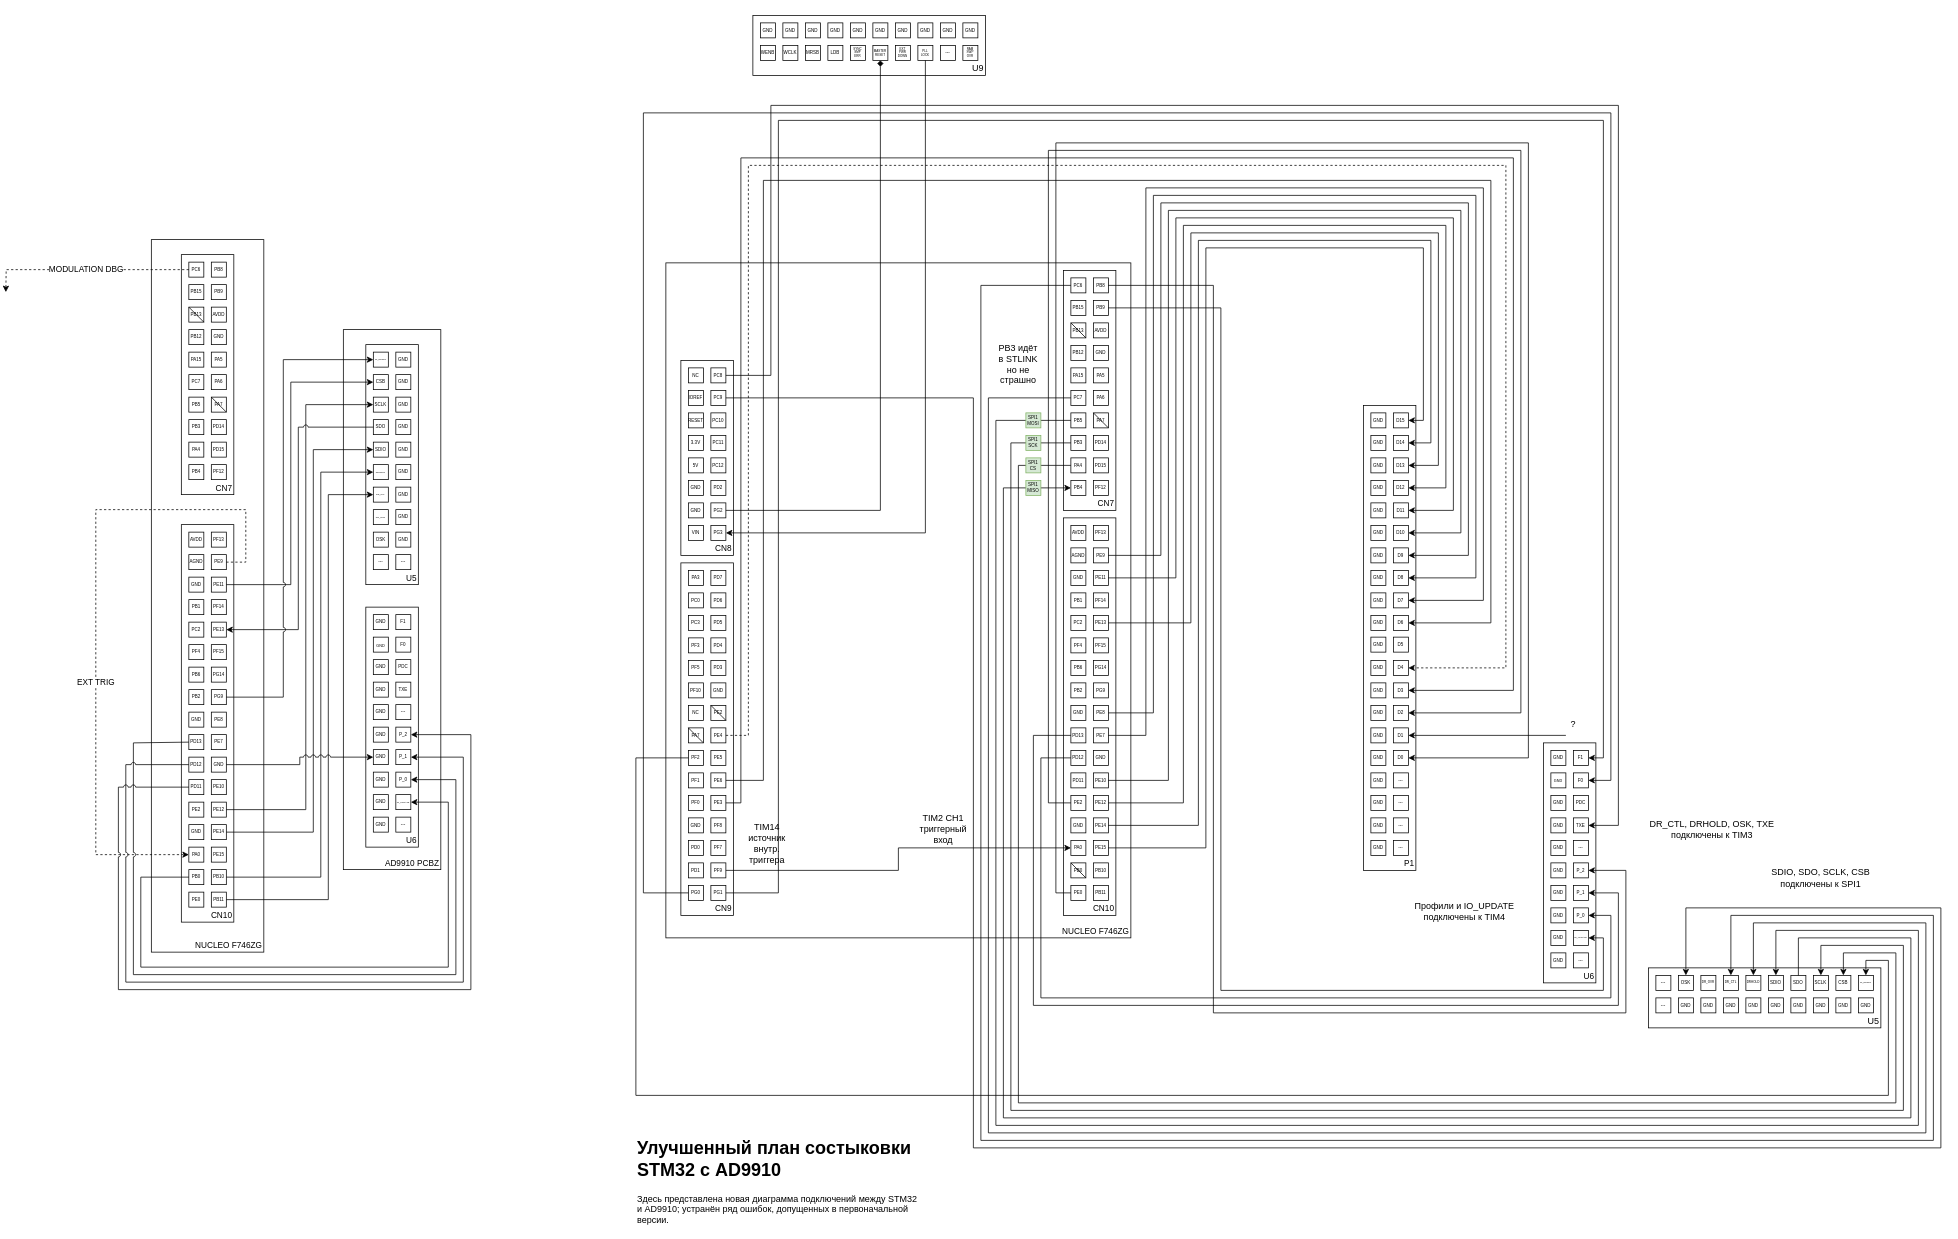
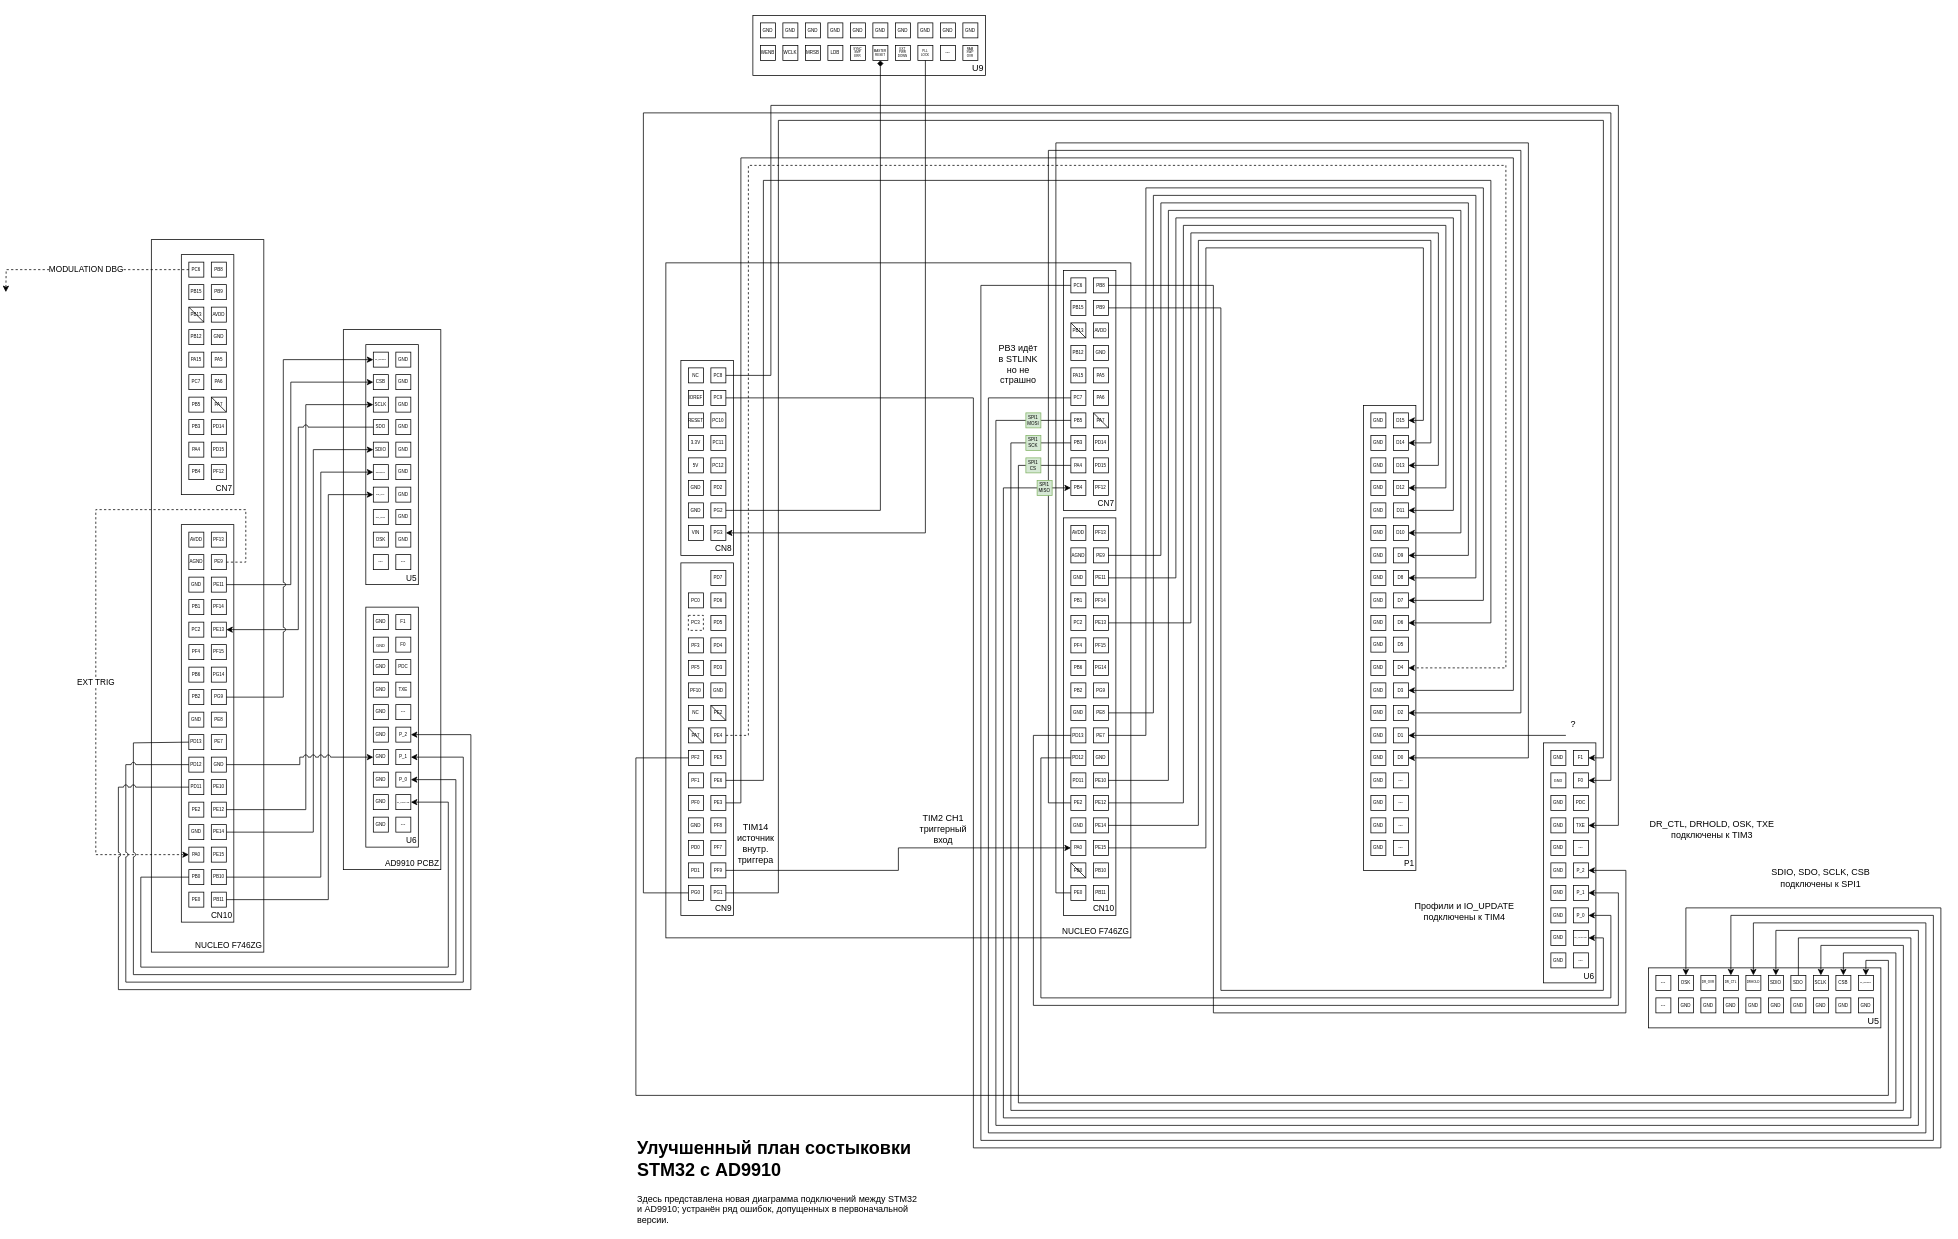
node "SPI1 MISO": moved (1033, 488) -> (1044, 488)
node "PA3": removed
node "PC3": style solid -> dashed
node "TIM14 источник внутр. триггера": moved (767, 843) -> (756, 843)
